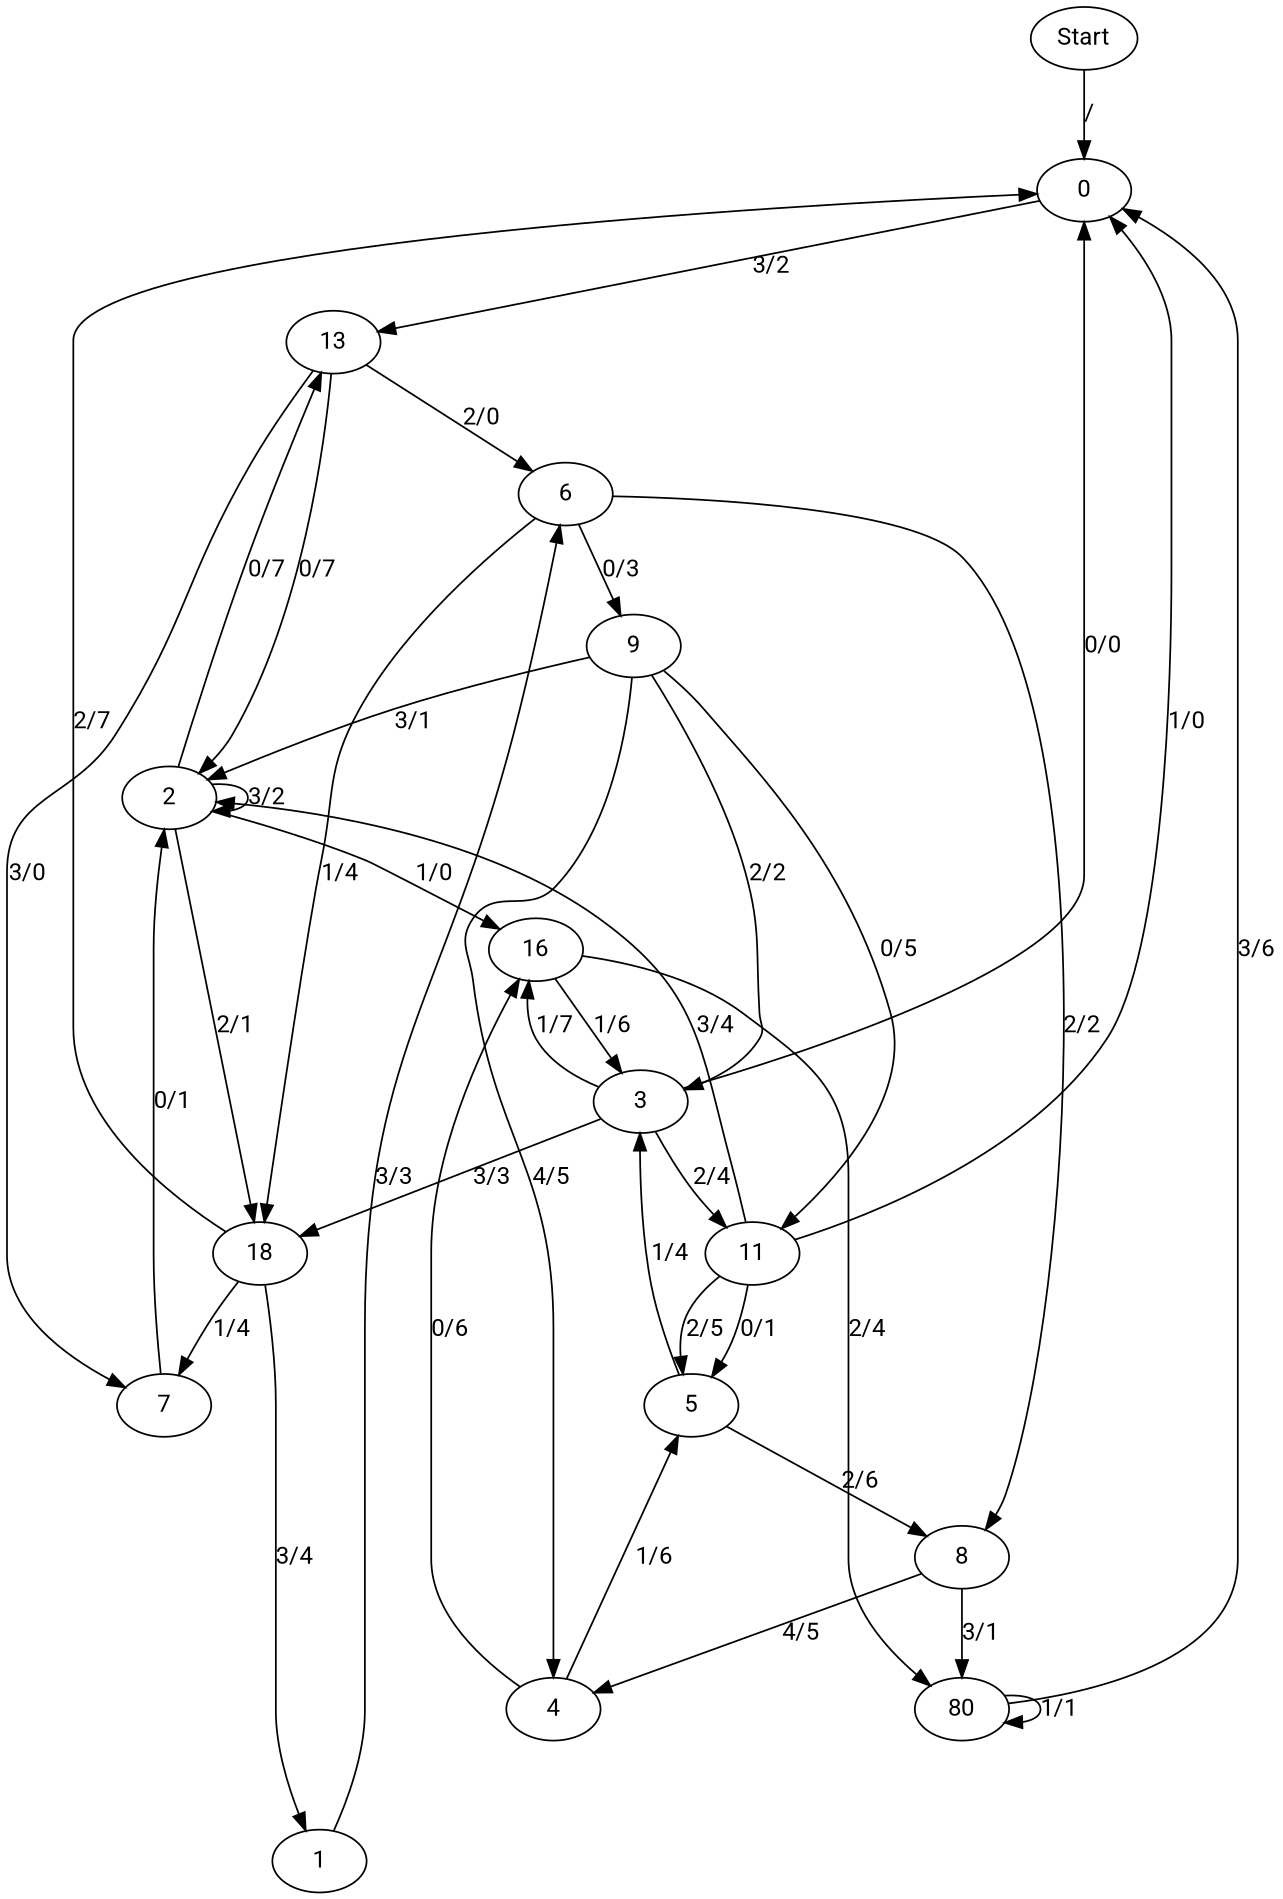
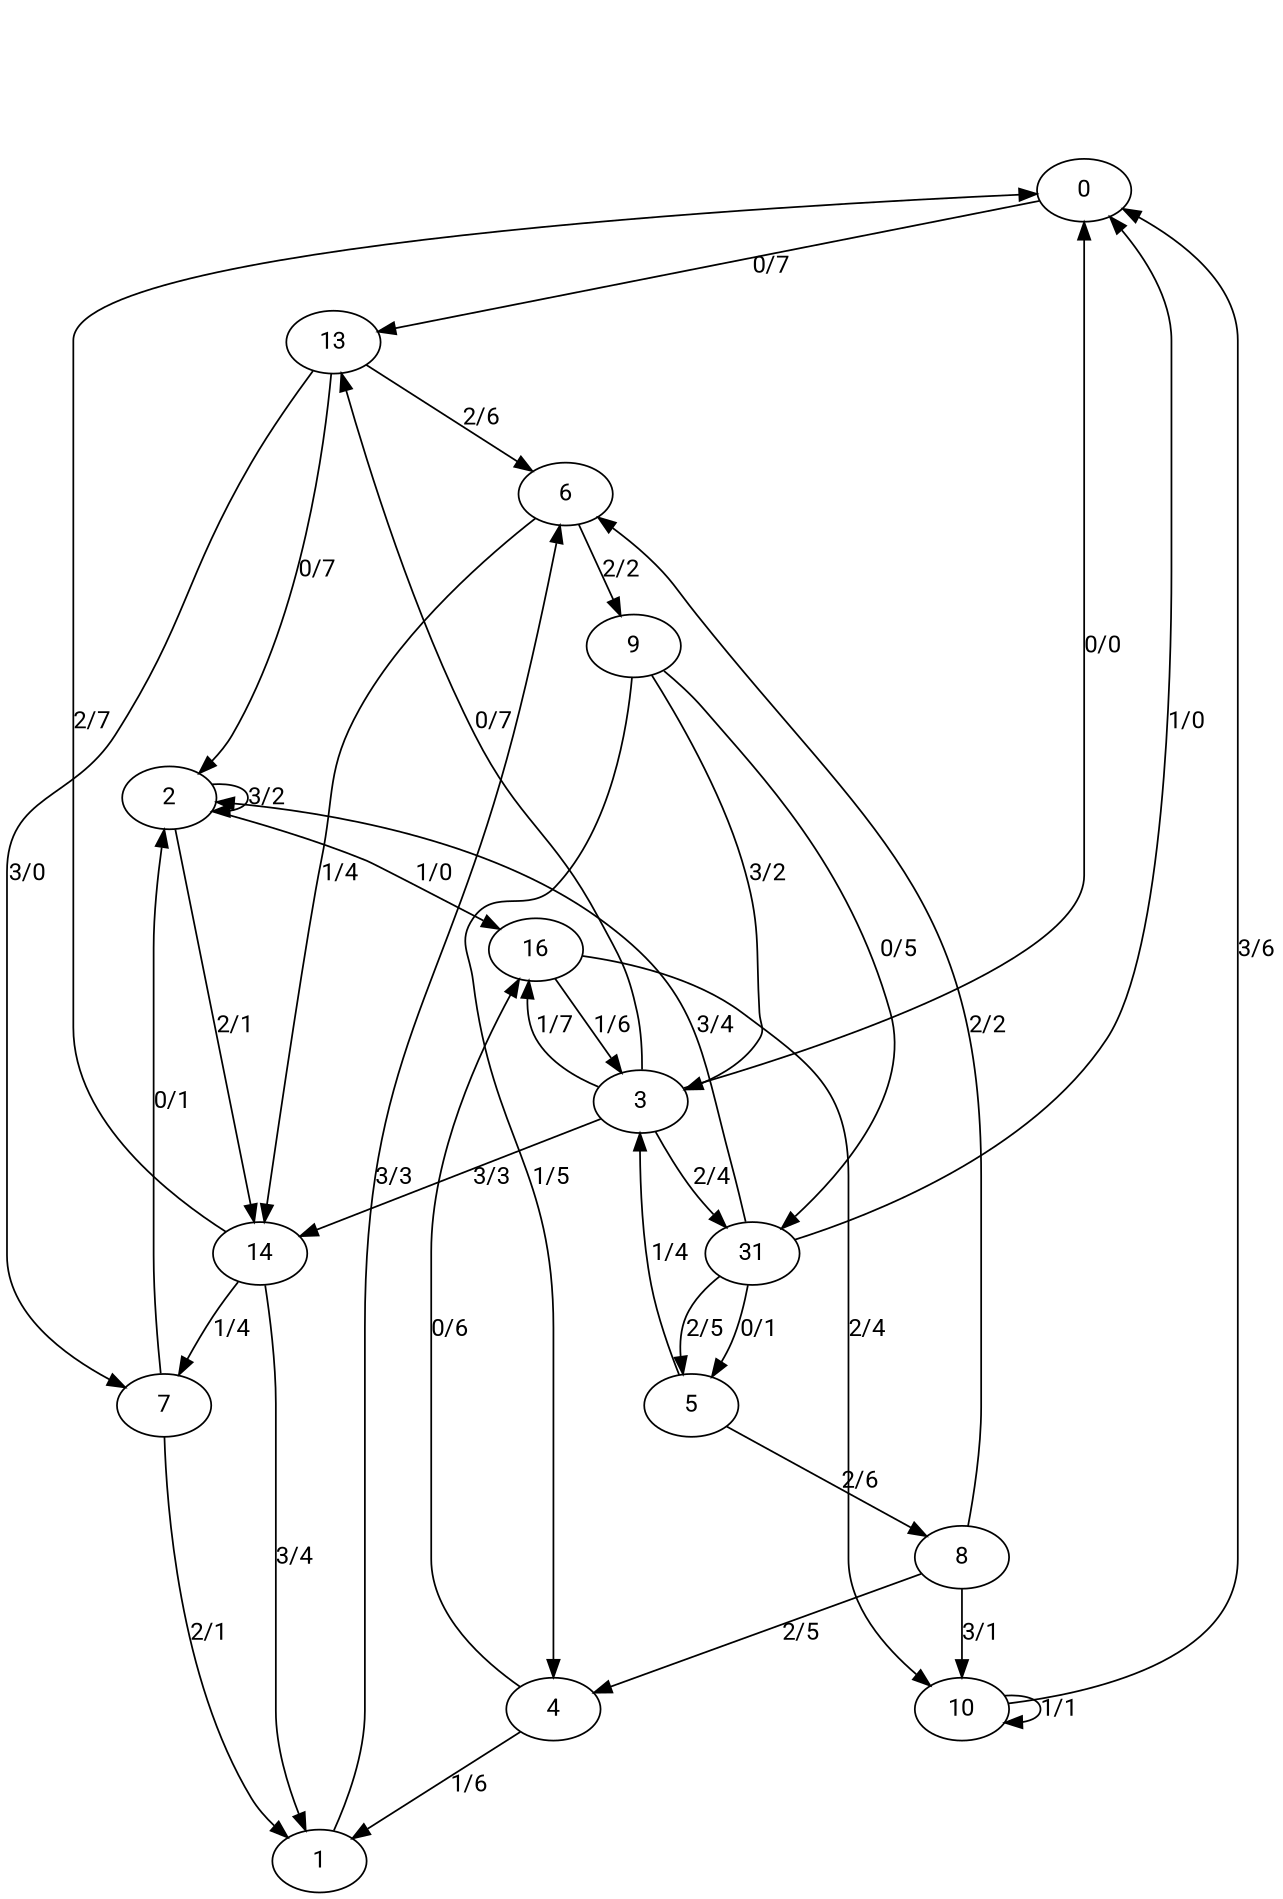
node "Start": removed
edge "0" -> "13": label "3/2" -> "0/7"
edge "13" -> "6": label "2/0" -> "2/6"
edge "6" -> "9": label "0/3" -> "2/2"
edge "2" -> "13": now "3" -> "13"
edge "9" -> "2": removed, label "3/1"
edge "6" -> "8": reversed
edge "9" -> "3": label "2/2" -> "3/2"
edge "9" -> "4": label "4/5" -> "1/5"
node "18": label "18" -> "14"
node "11": label "11" -> "31"
edge "4" -> "5": now "4" -> "1"
edge "8" -> "4": label "4/5" -> "2/5"
edge "7" -> "1": added, label "2/1"
node "80": label "80" -> "10"
